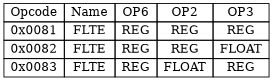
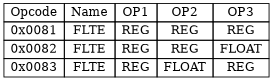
node "Opcode": text "OP6" -> "OP1"
